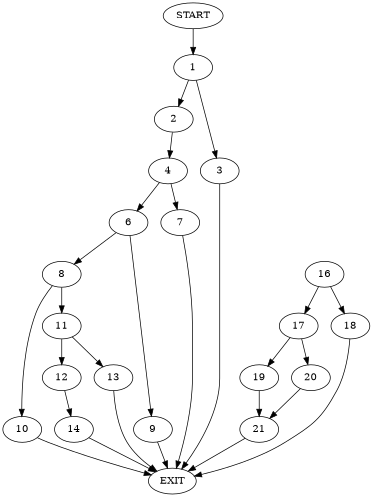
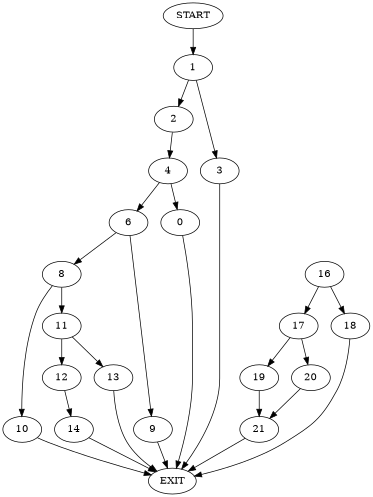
node "7": label "7" -> "0"
